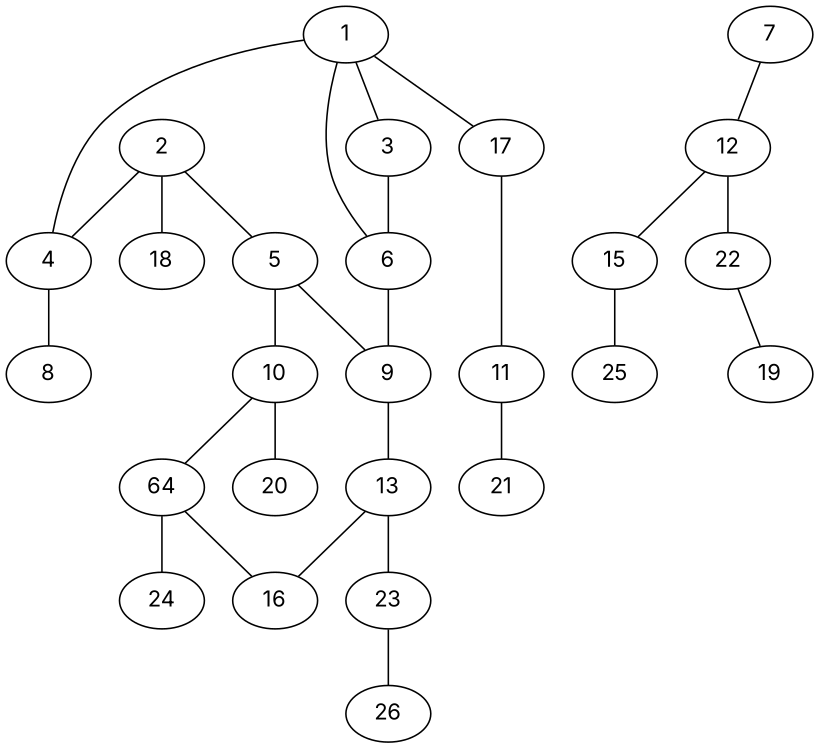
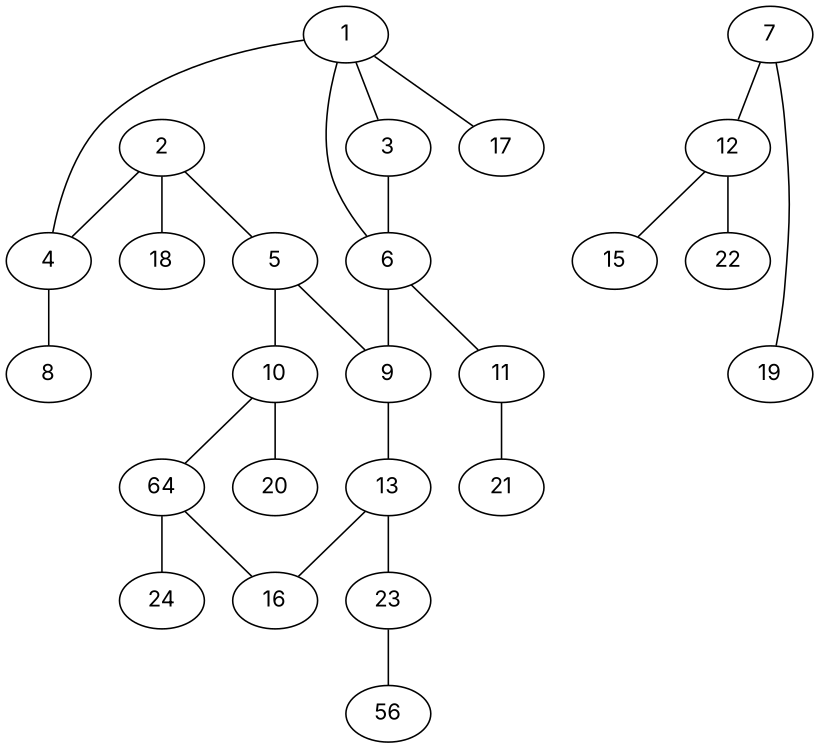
edge "17" -- "11": now "6" -- "11"
edge "22" -- "19": now "7" -- "19"
node "25": removed
node "26": label "26" -> "56"
